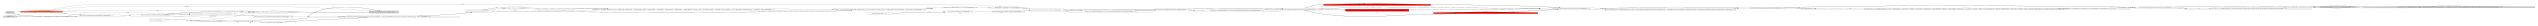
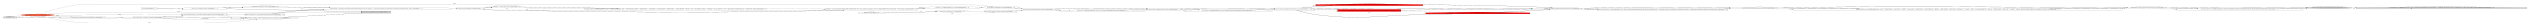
node "initialize['0', '0', '1']": removed
node "@NotNull DBRProgressMonitor monitor@@@2@@@['1', '1', '1']": shape house -> ellipse
